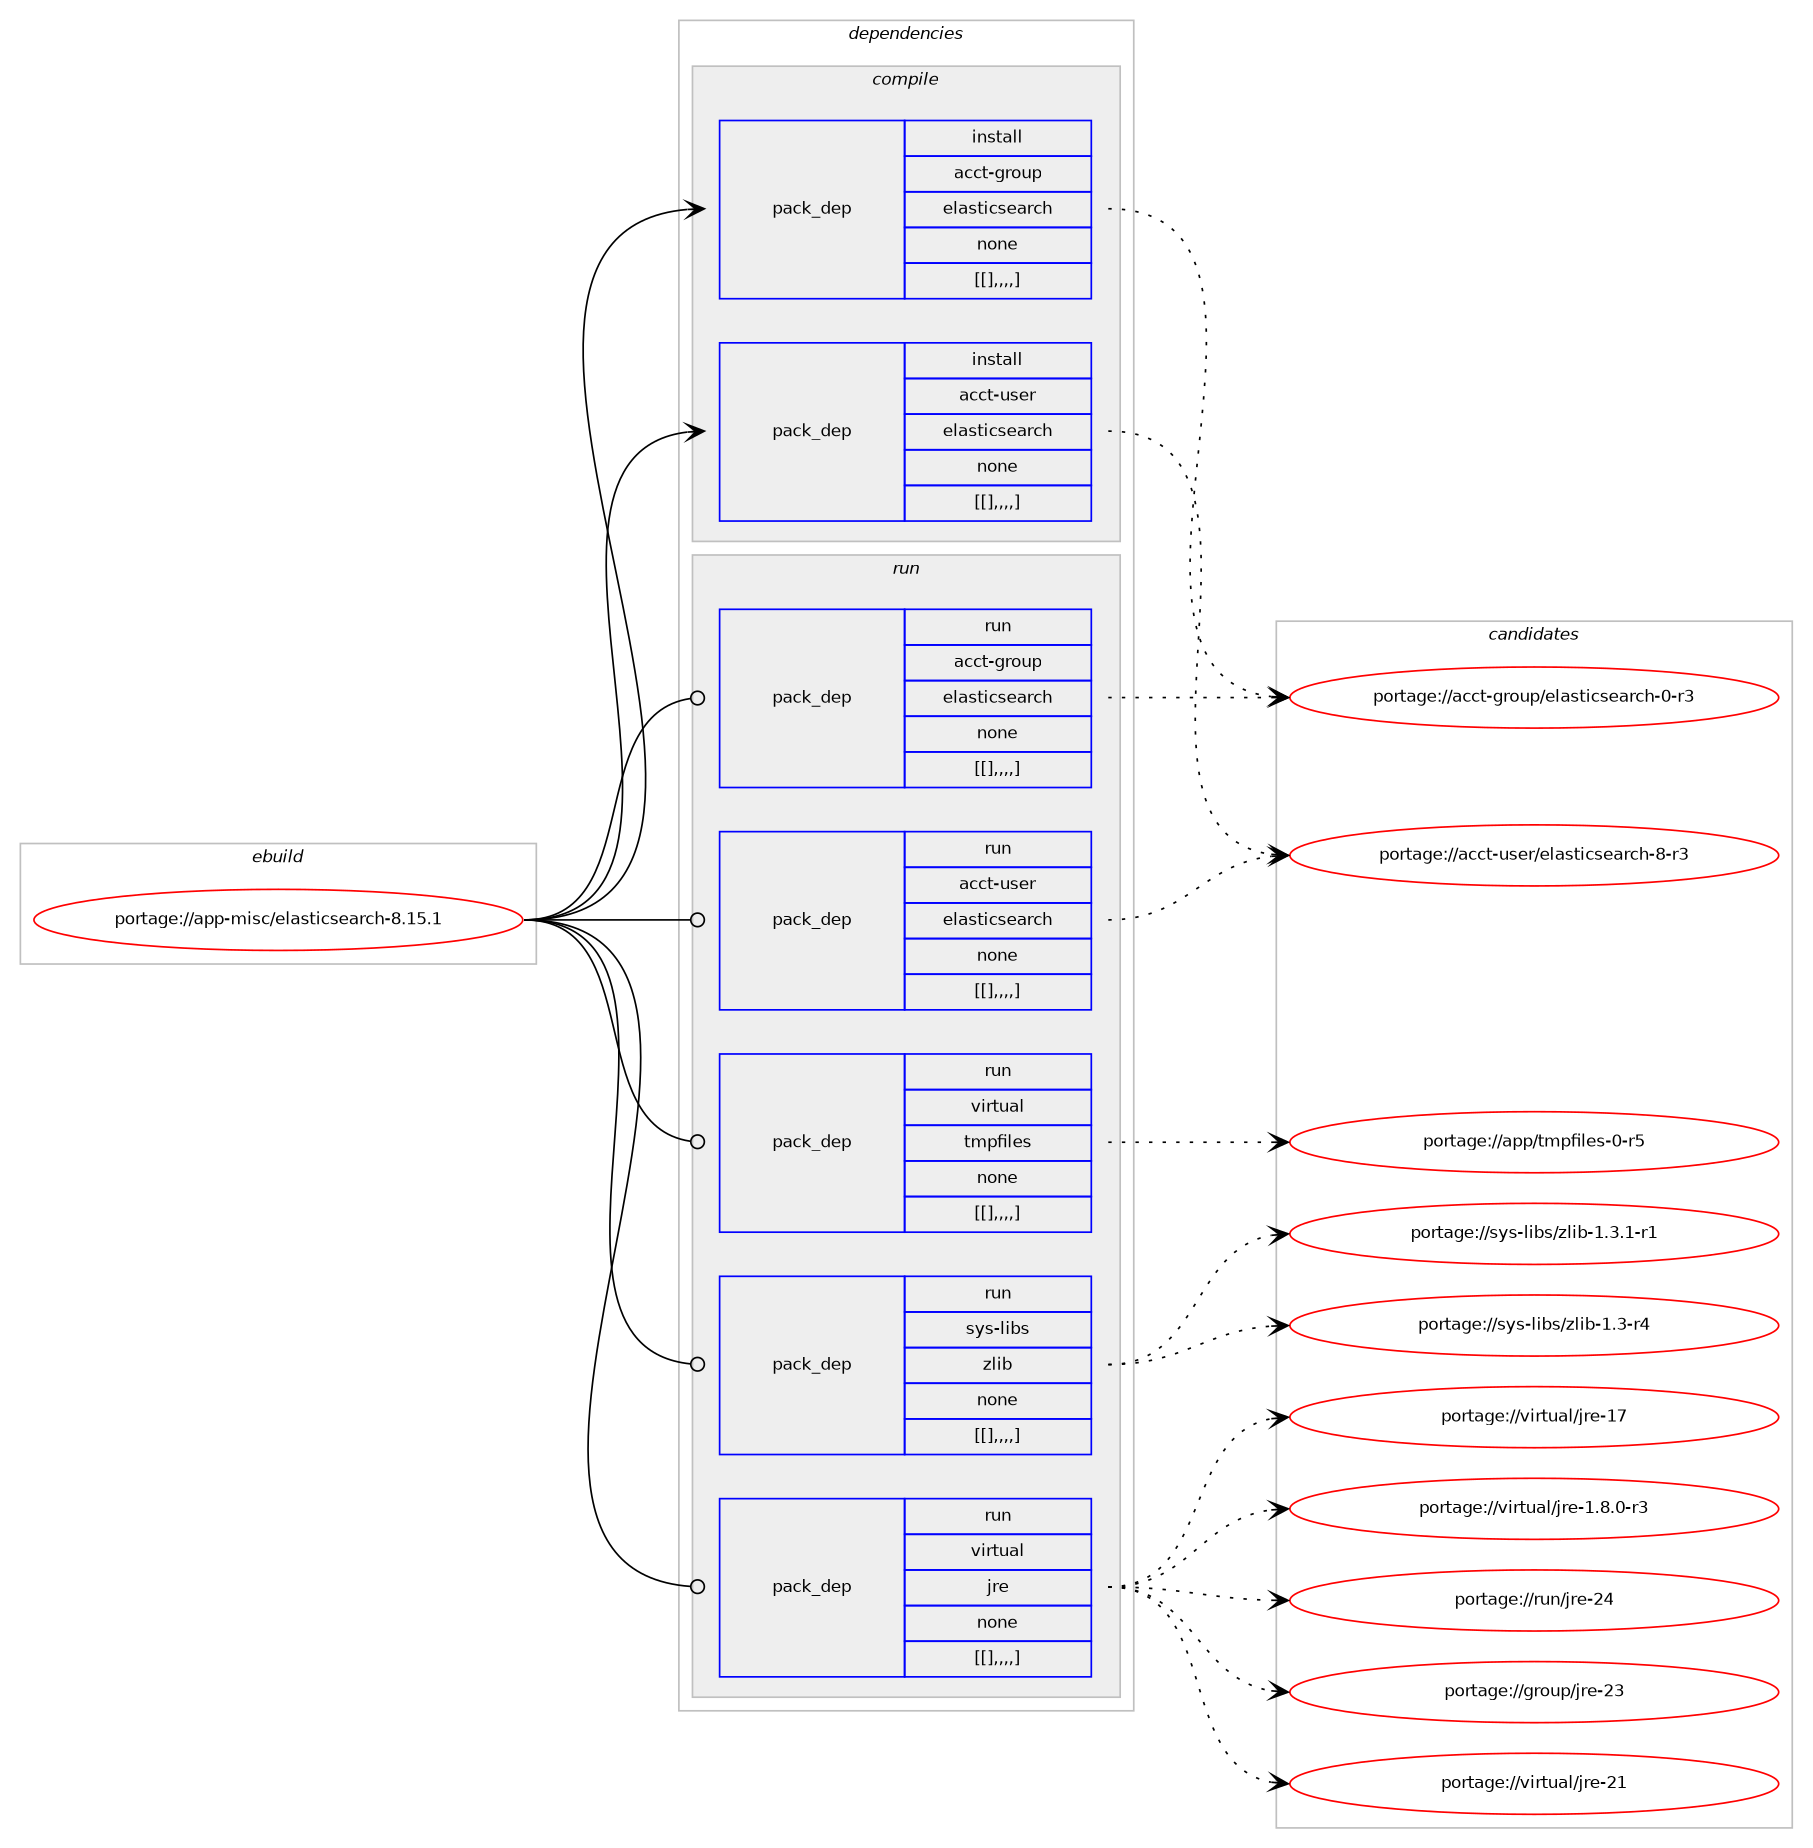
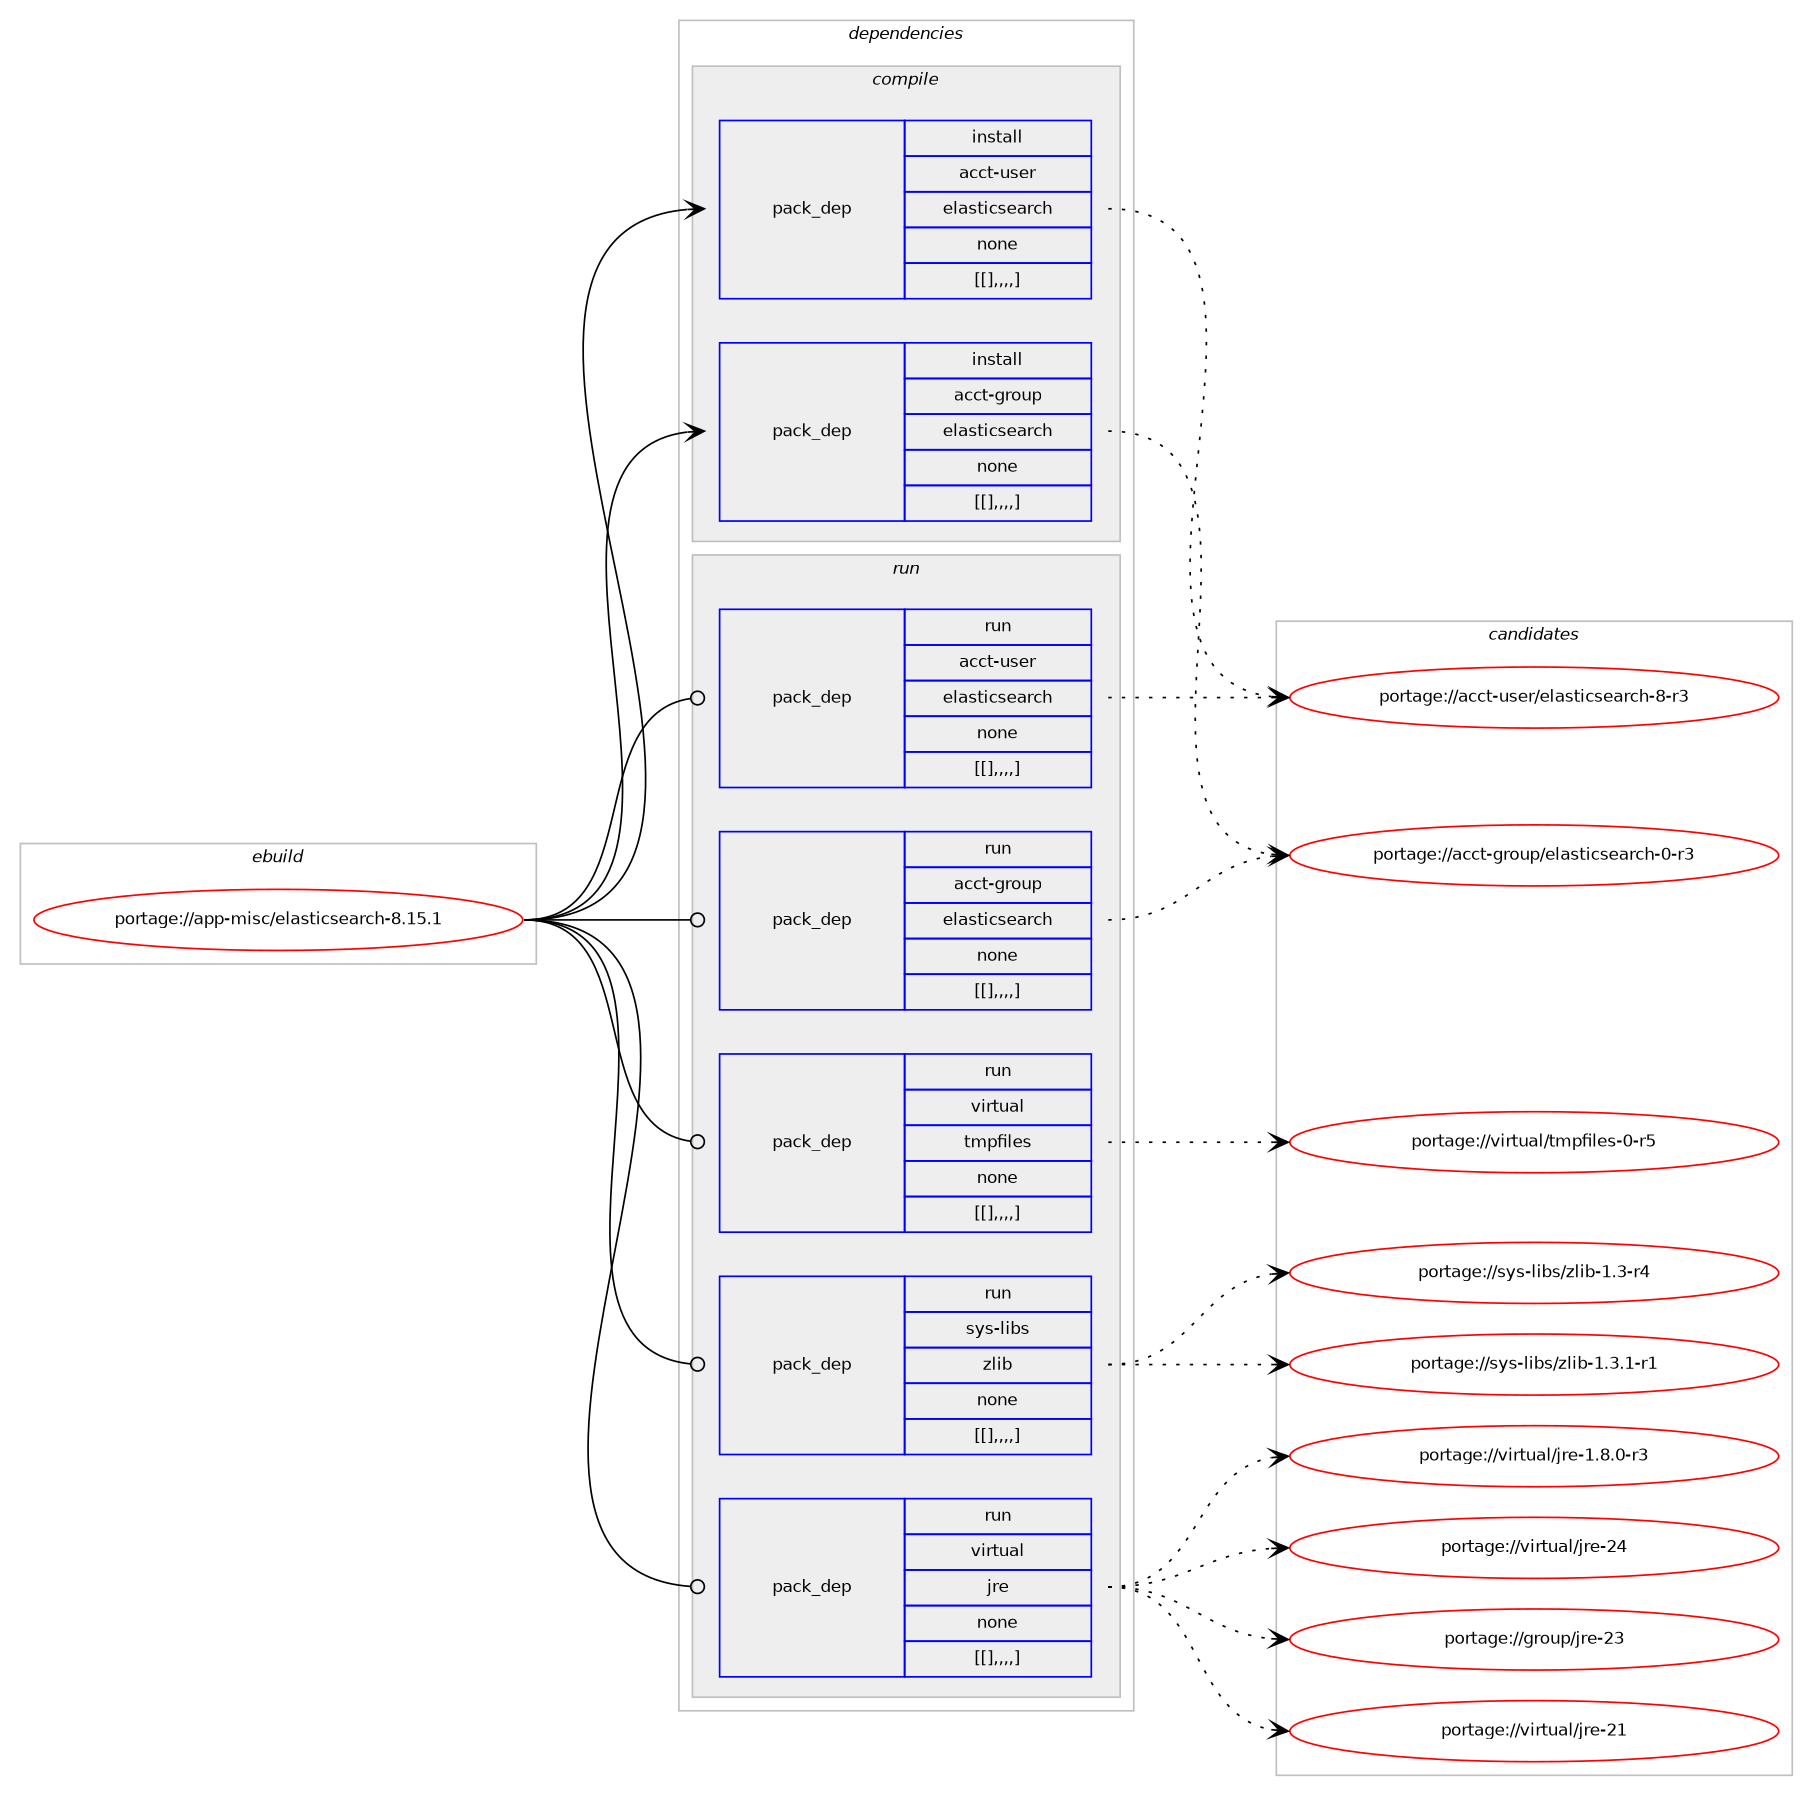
node "portage://app/tmpfiles-0-r5": label "portage://app/tmpfiles-0-r5" -> "portage://virtual/tmpfiles-0-r5"
node "portage://virtual/jre-17": removed
node "portage://run/jre-24": label "portage://run/jre-24" -> "portage://virtual/jre-24"
